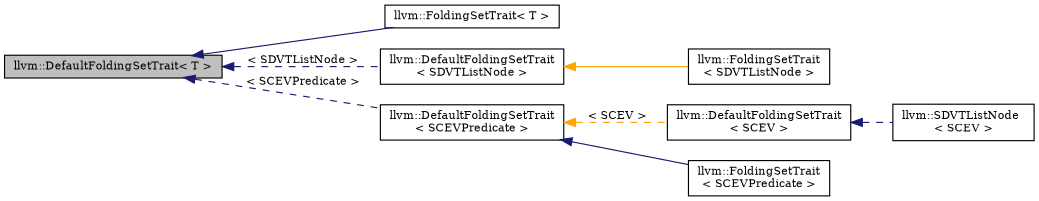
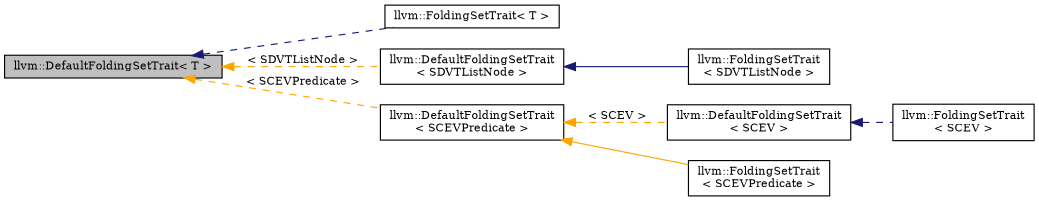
edge "llvm::FoldingSetTrait< T >" -> "llvm::DefaultFoldingSetTrait< T >": style solid -> dashed
edge "llvm::DefaultFoldingSetTrait < SDVTListNode >" -> "llvm::DefaultFoldingSetTrait< T >": color midnightblue -> orange
edge "llvm::FoldingSetTrait < SDVTListNode >" -> "llvm::DefaultFoldingSetTrait < SDVTListNode >": color orange -> midnightblue
edge "llvm::DefaultFoldingSetTrait < SCEVPredicate >" -> "llvm::DefaultFoldingSetTrait< T >": color midnightblue -> orange
node "llvm::SDVTListNode < SCEV >": label "llvm::SDVTListNode < SCEV >" -> "llvm::FoldingSetTrait < SCEV >"
edge "llvm::FoldingSetTrait < SCEVPredicate >" -> "llvm::DefaultFoldingSetTrait < SCEVPredicate >": color midnightblue -> orange
